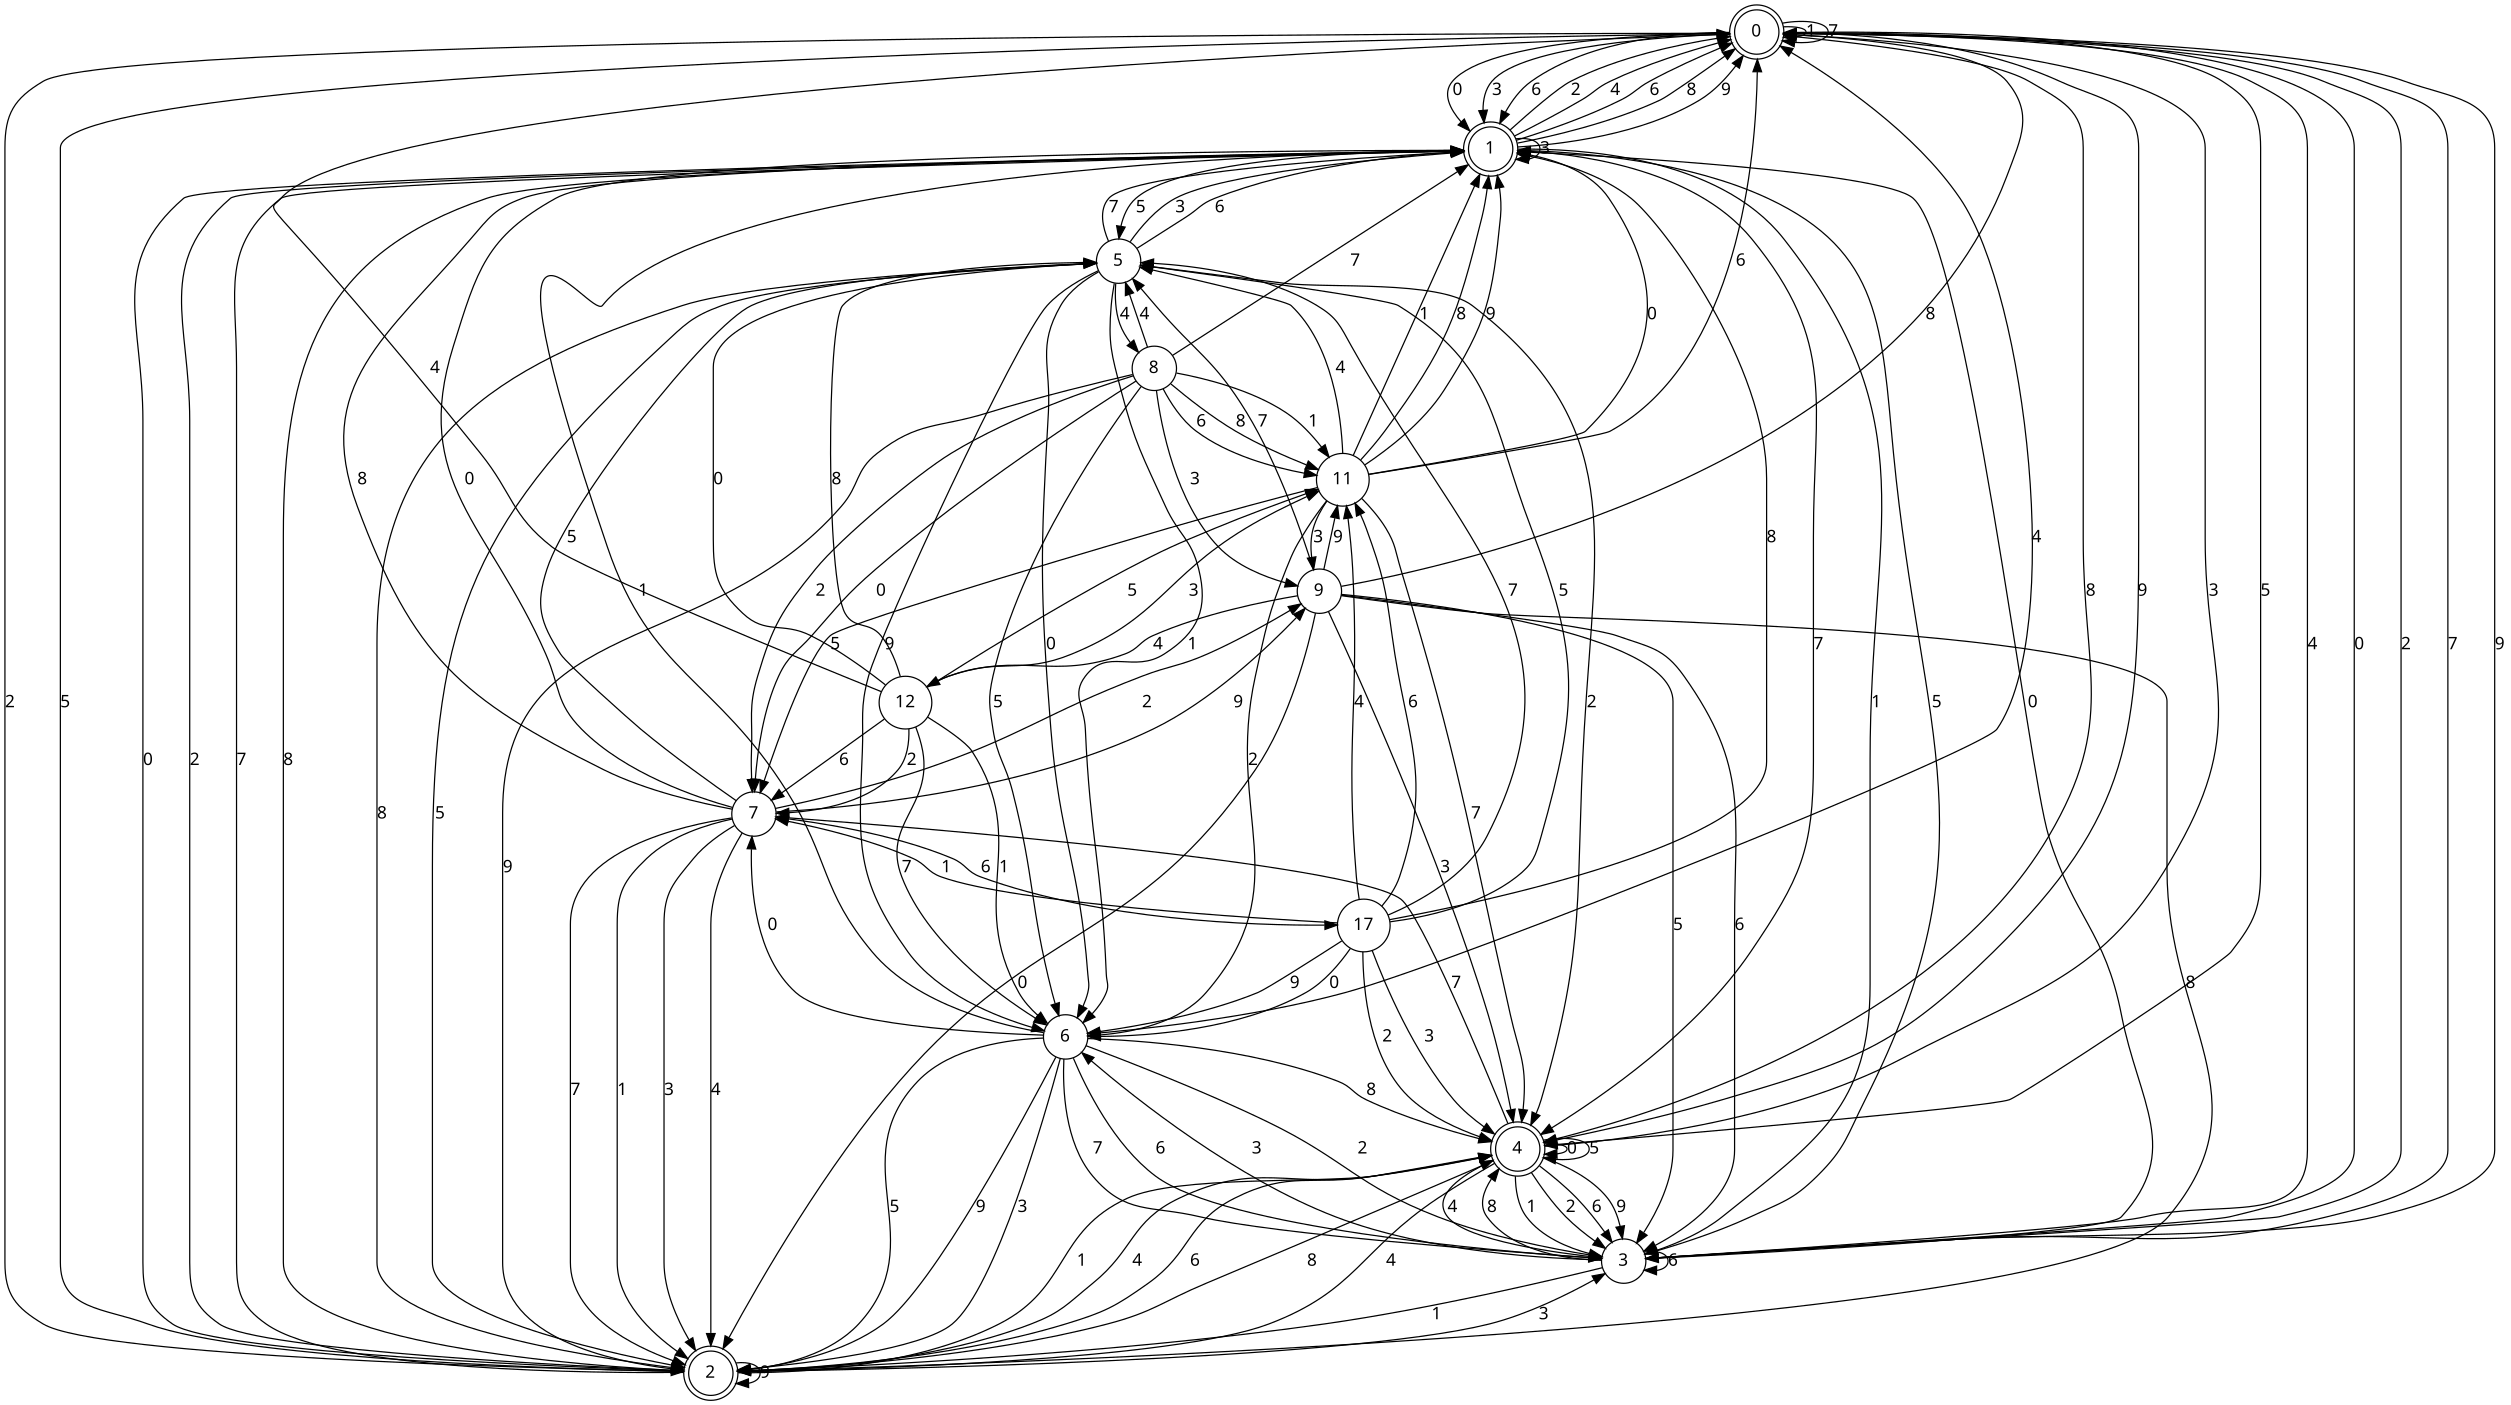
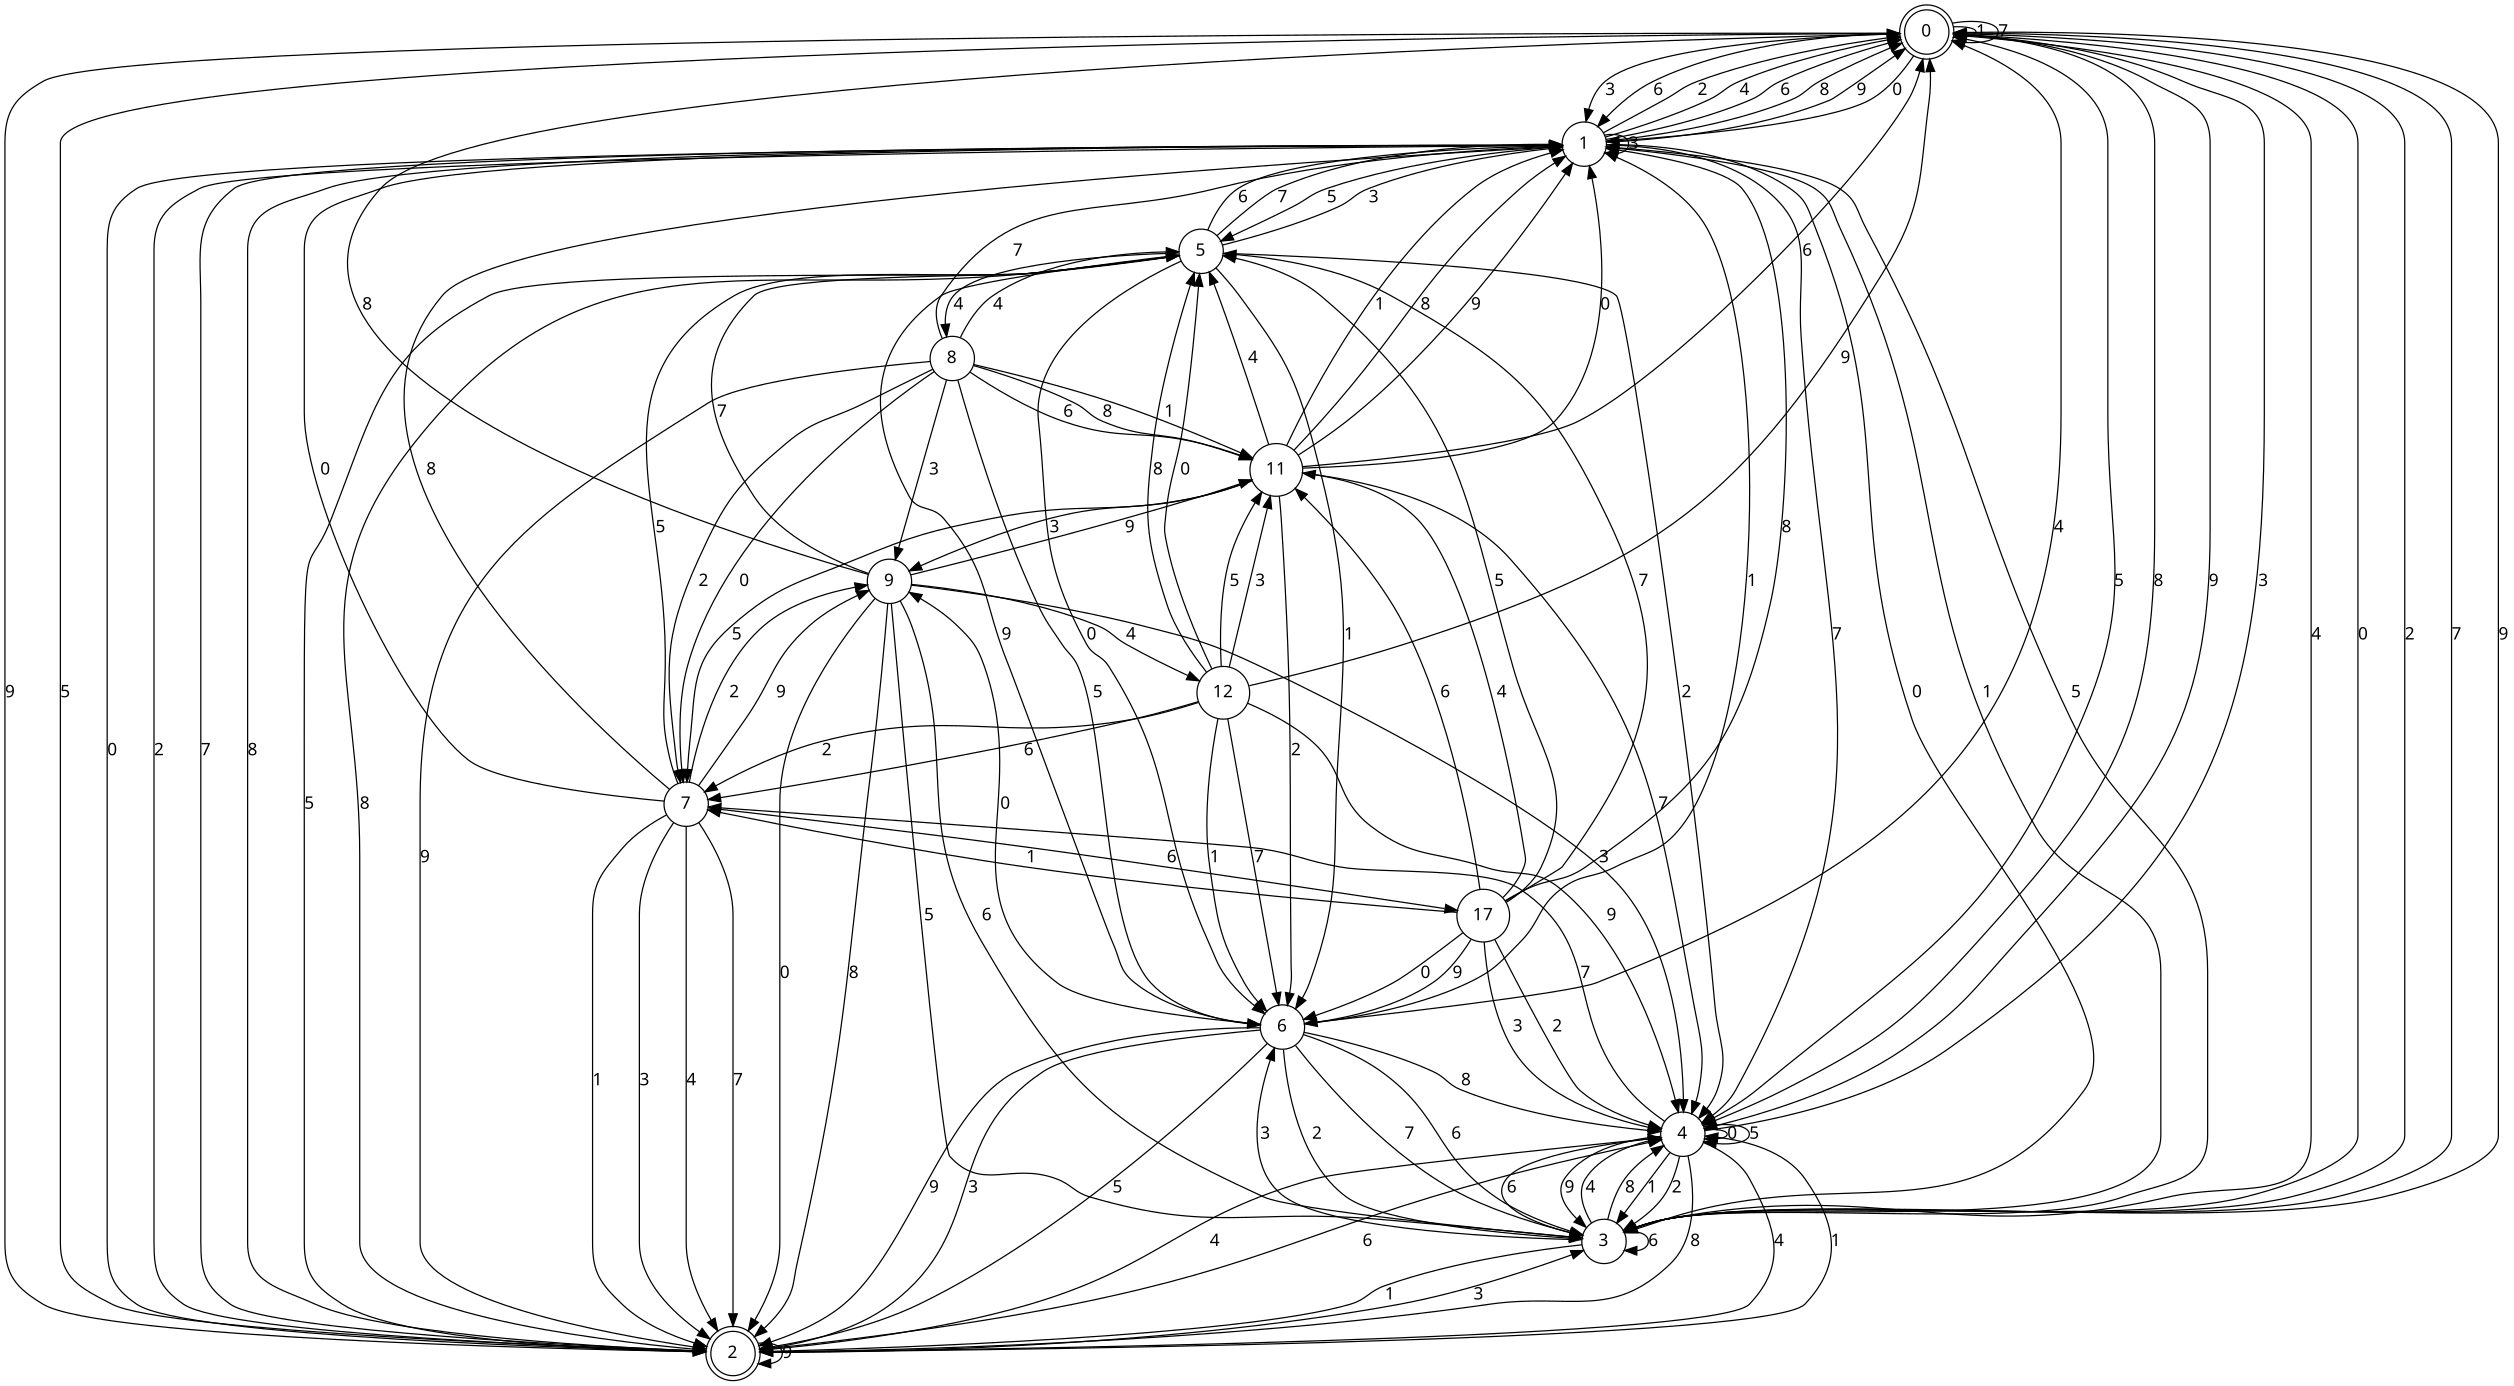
node "1": shape doublecircle -> circle
edge "12" -> "0": label "4" -> "9"
edge "0" -> "2": label "2" -> "9"
edge "12" -> "4": added, label "9"
edge "6" -> "7": now "6" -> "9"
node "4": shape doublecircle -> circle
